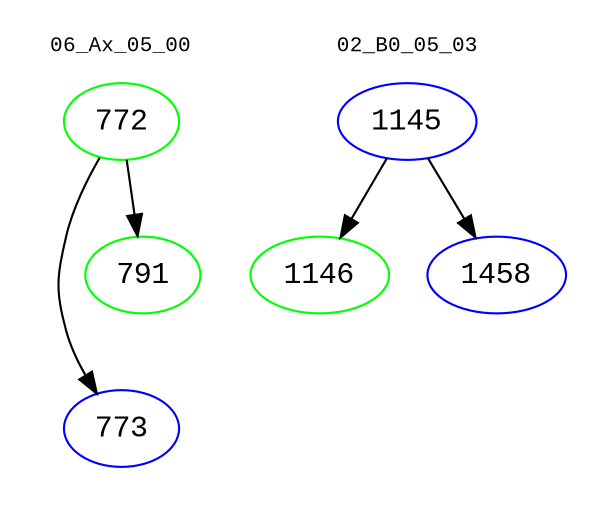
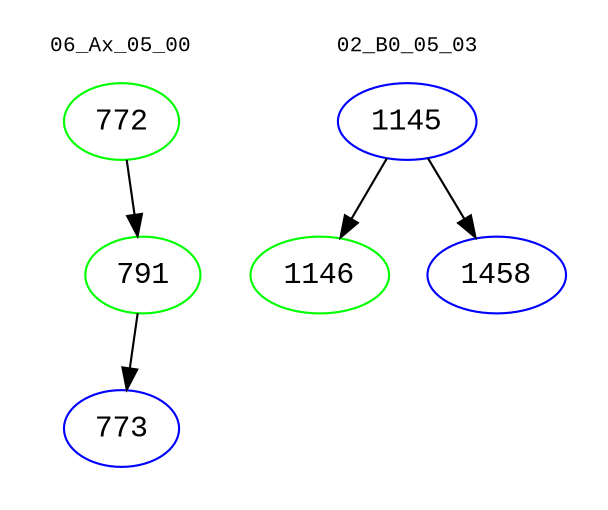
edge "772" -> "773": now "791" -> "773"
